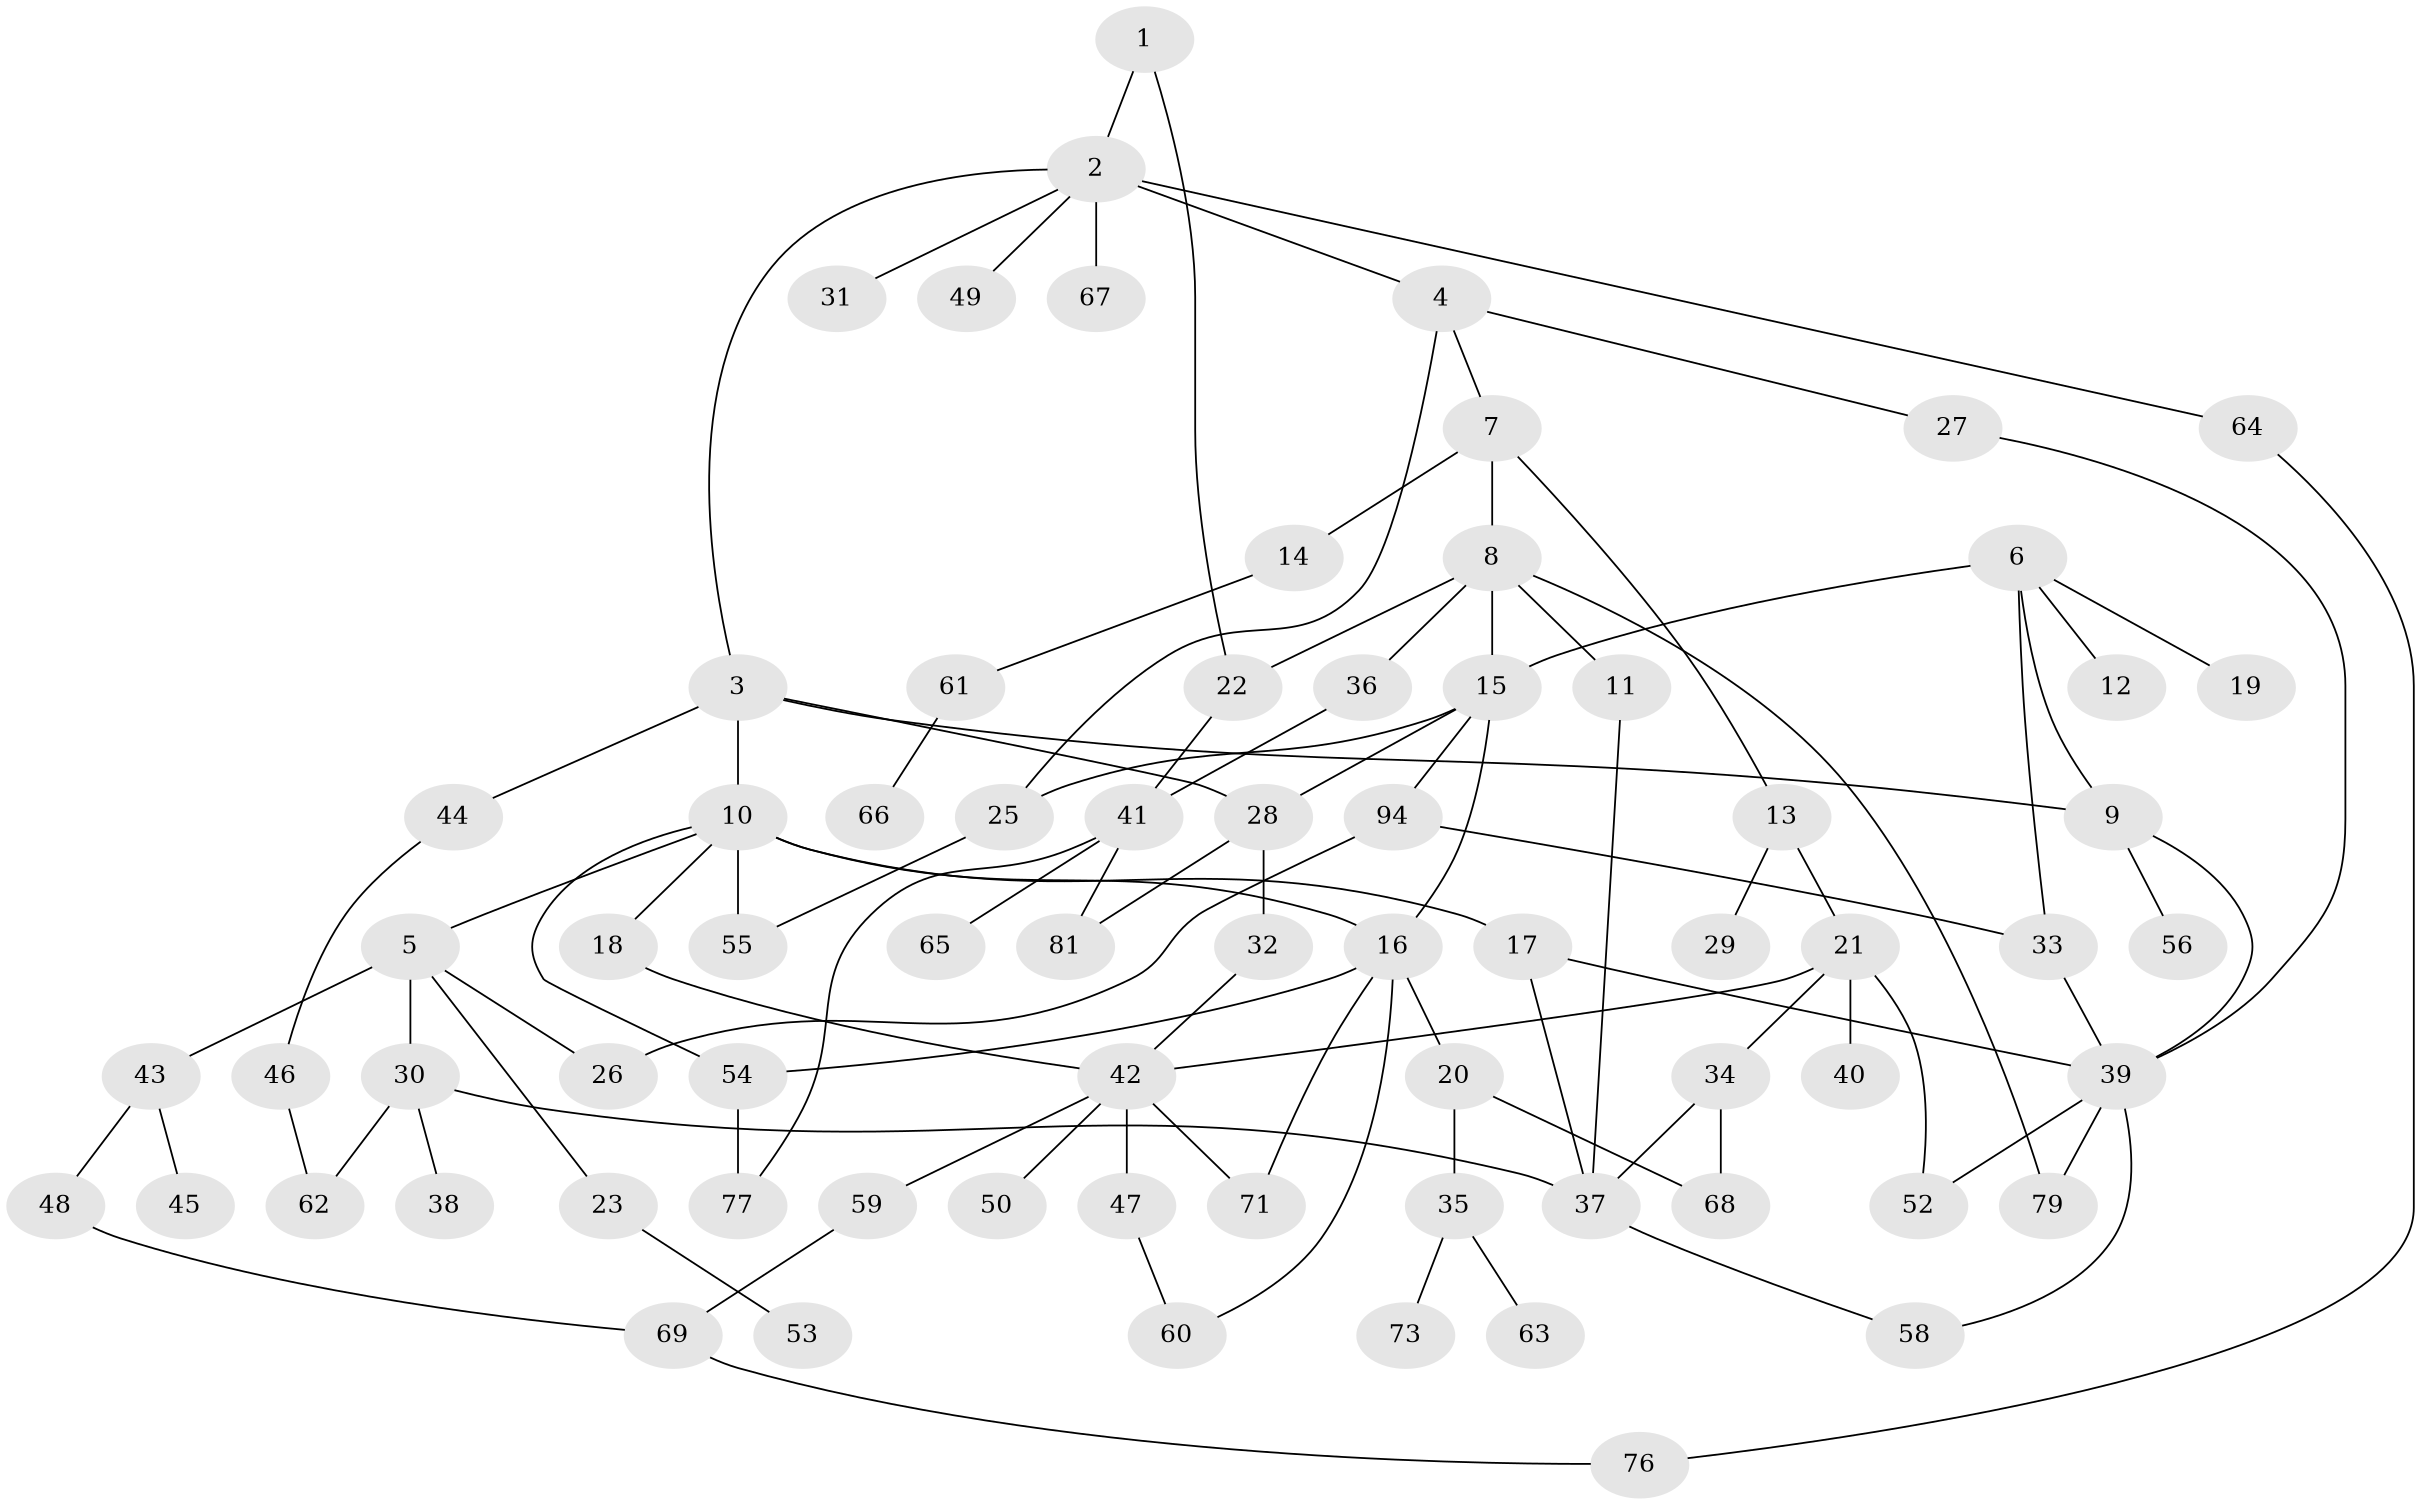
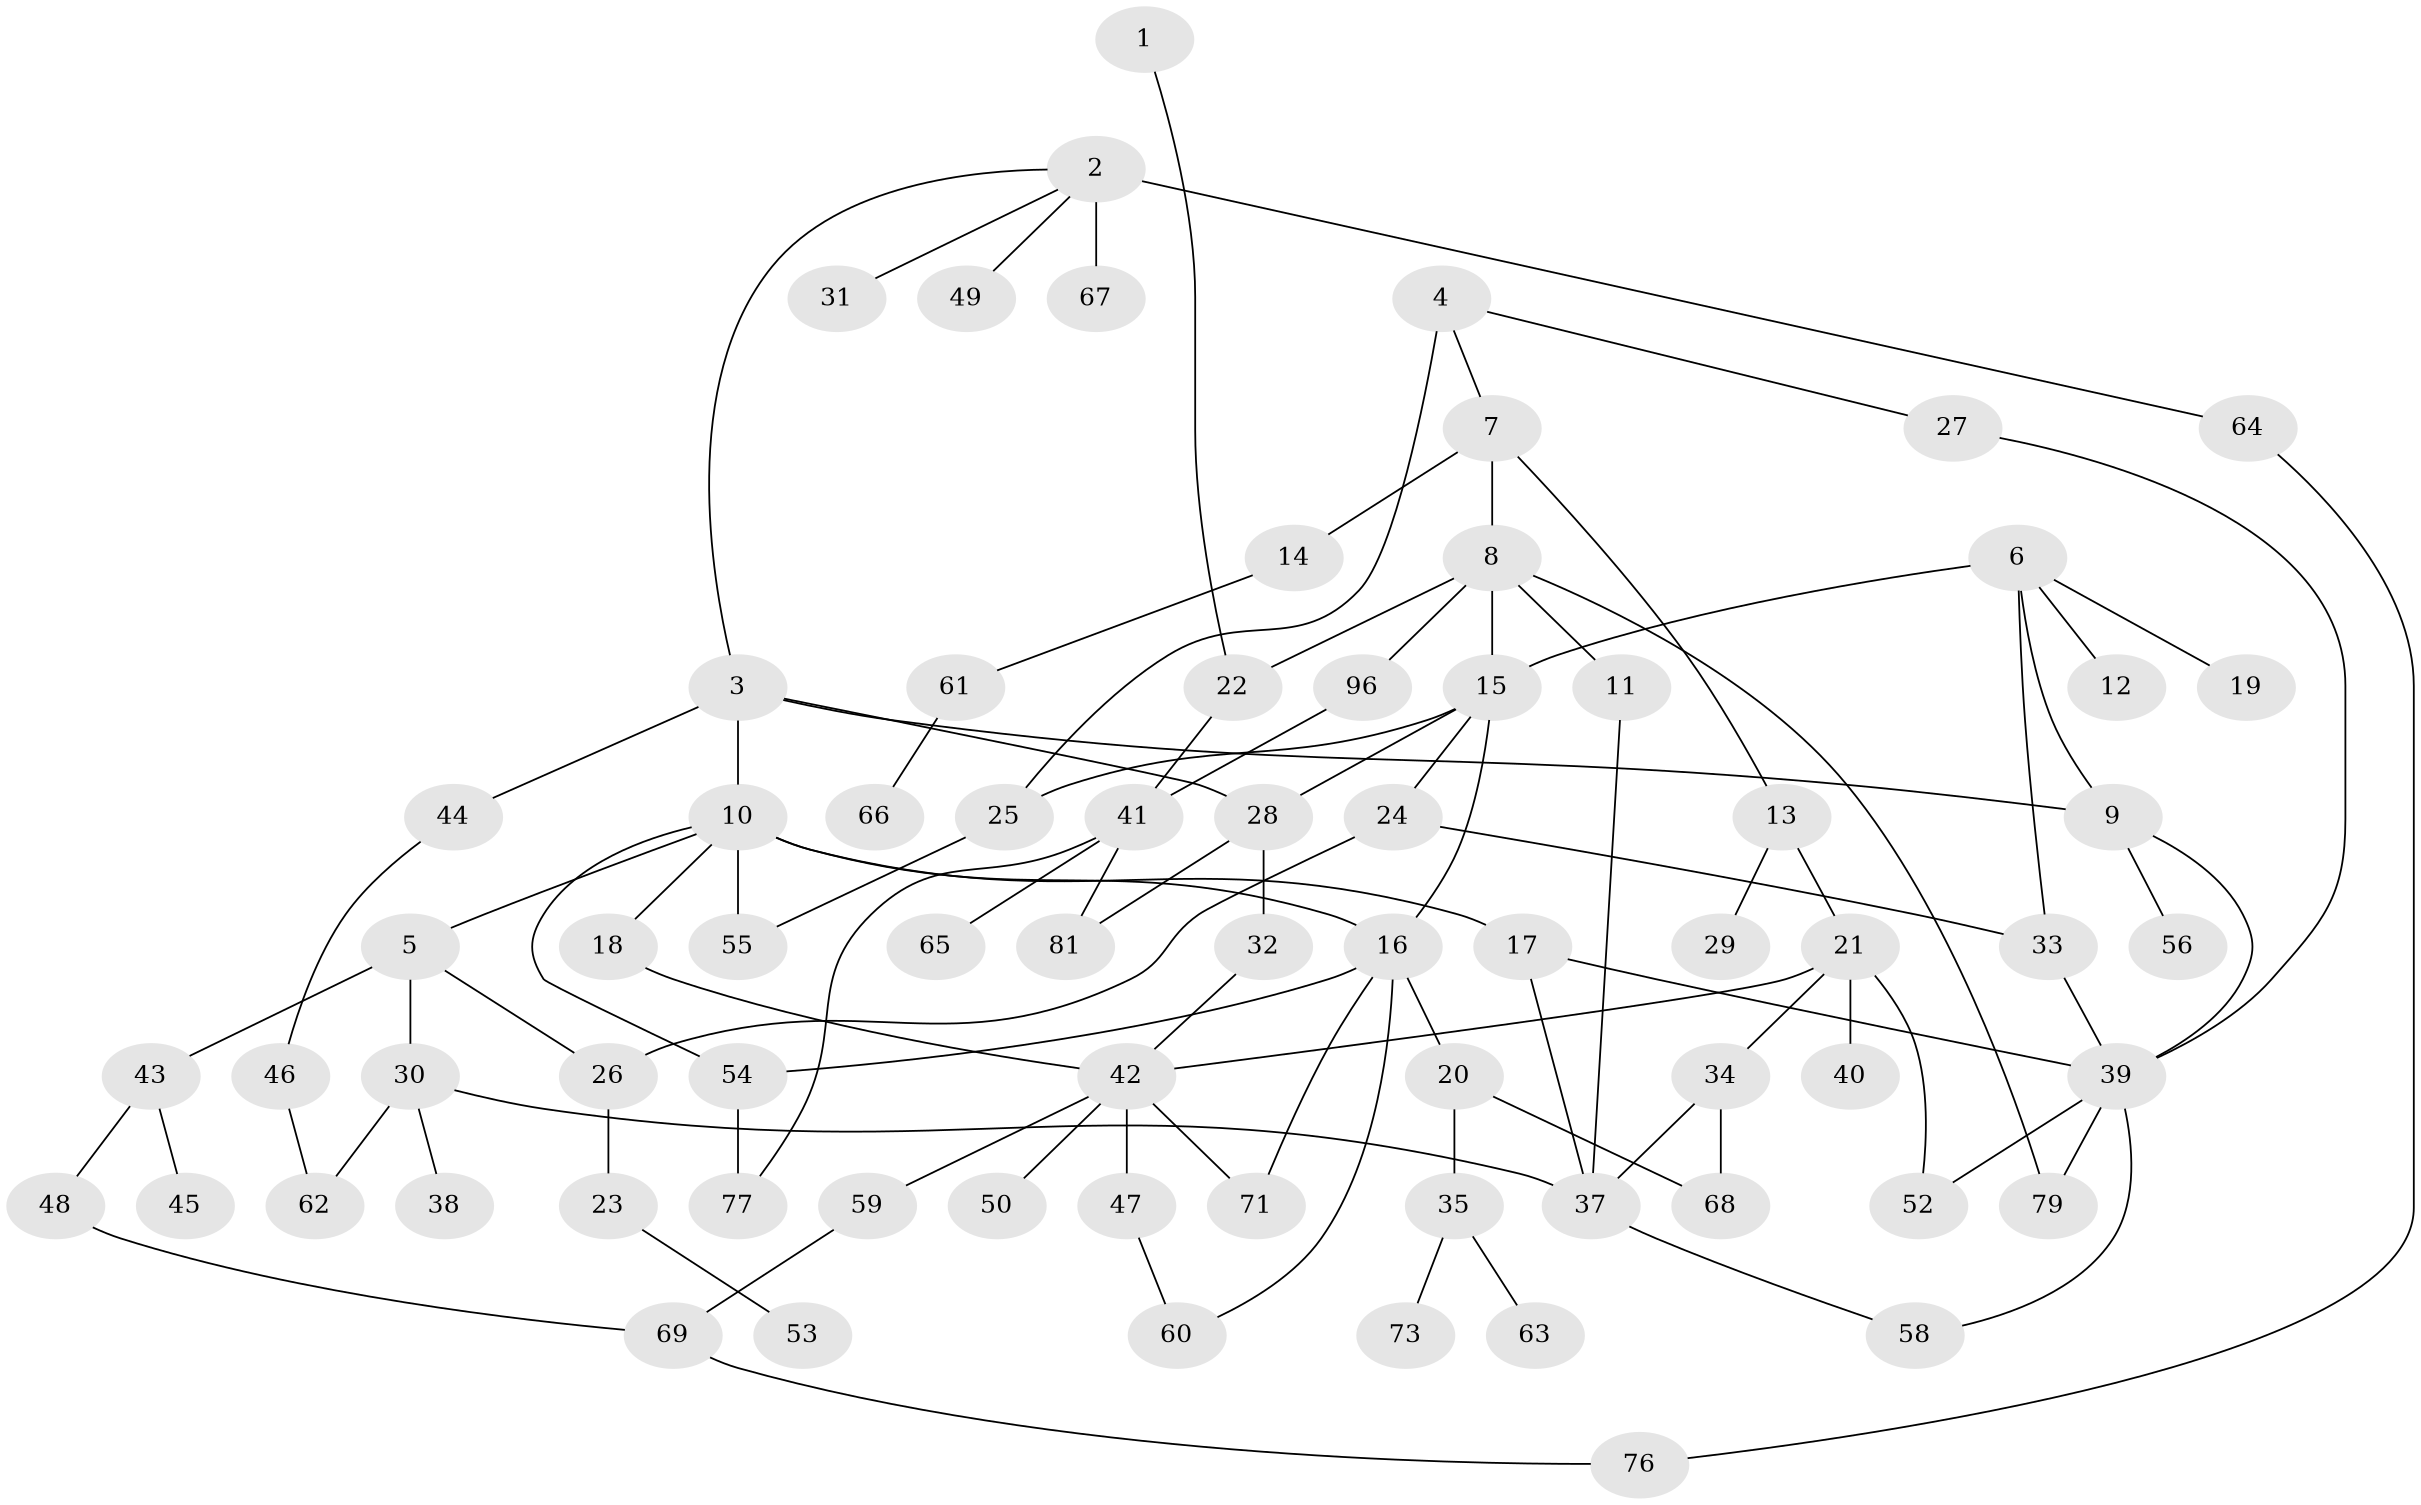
edge "1" -- "2": removed
edge "2" -- "4": removed
node "36": label "36" -> "96"
node "94": label "94" -> "24"
edge "5" -- "23": now "26" -- "23"
